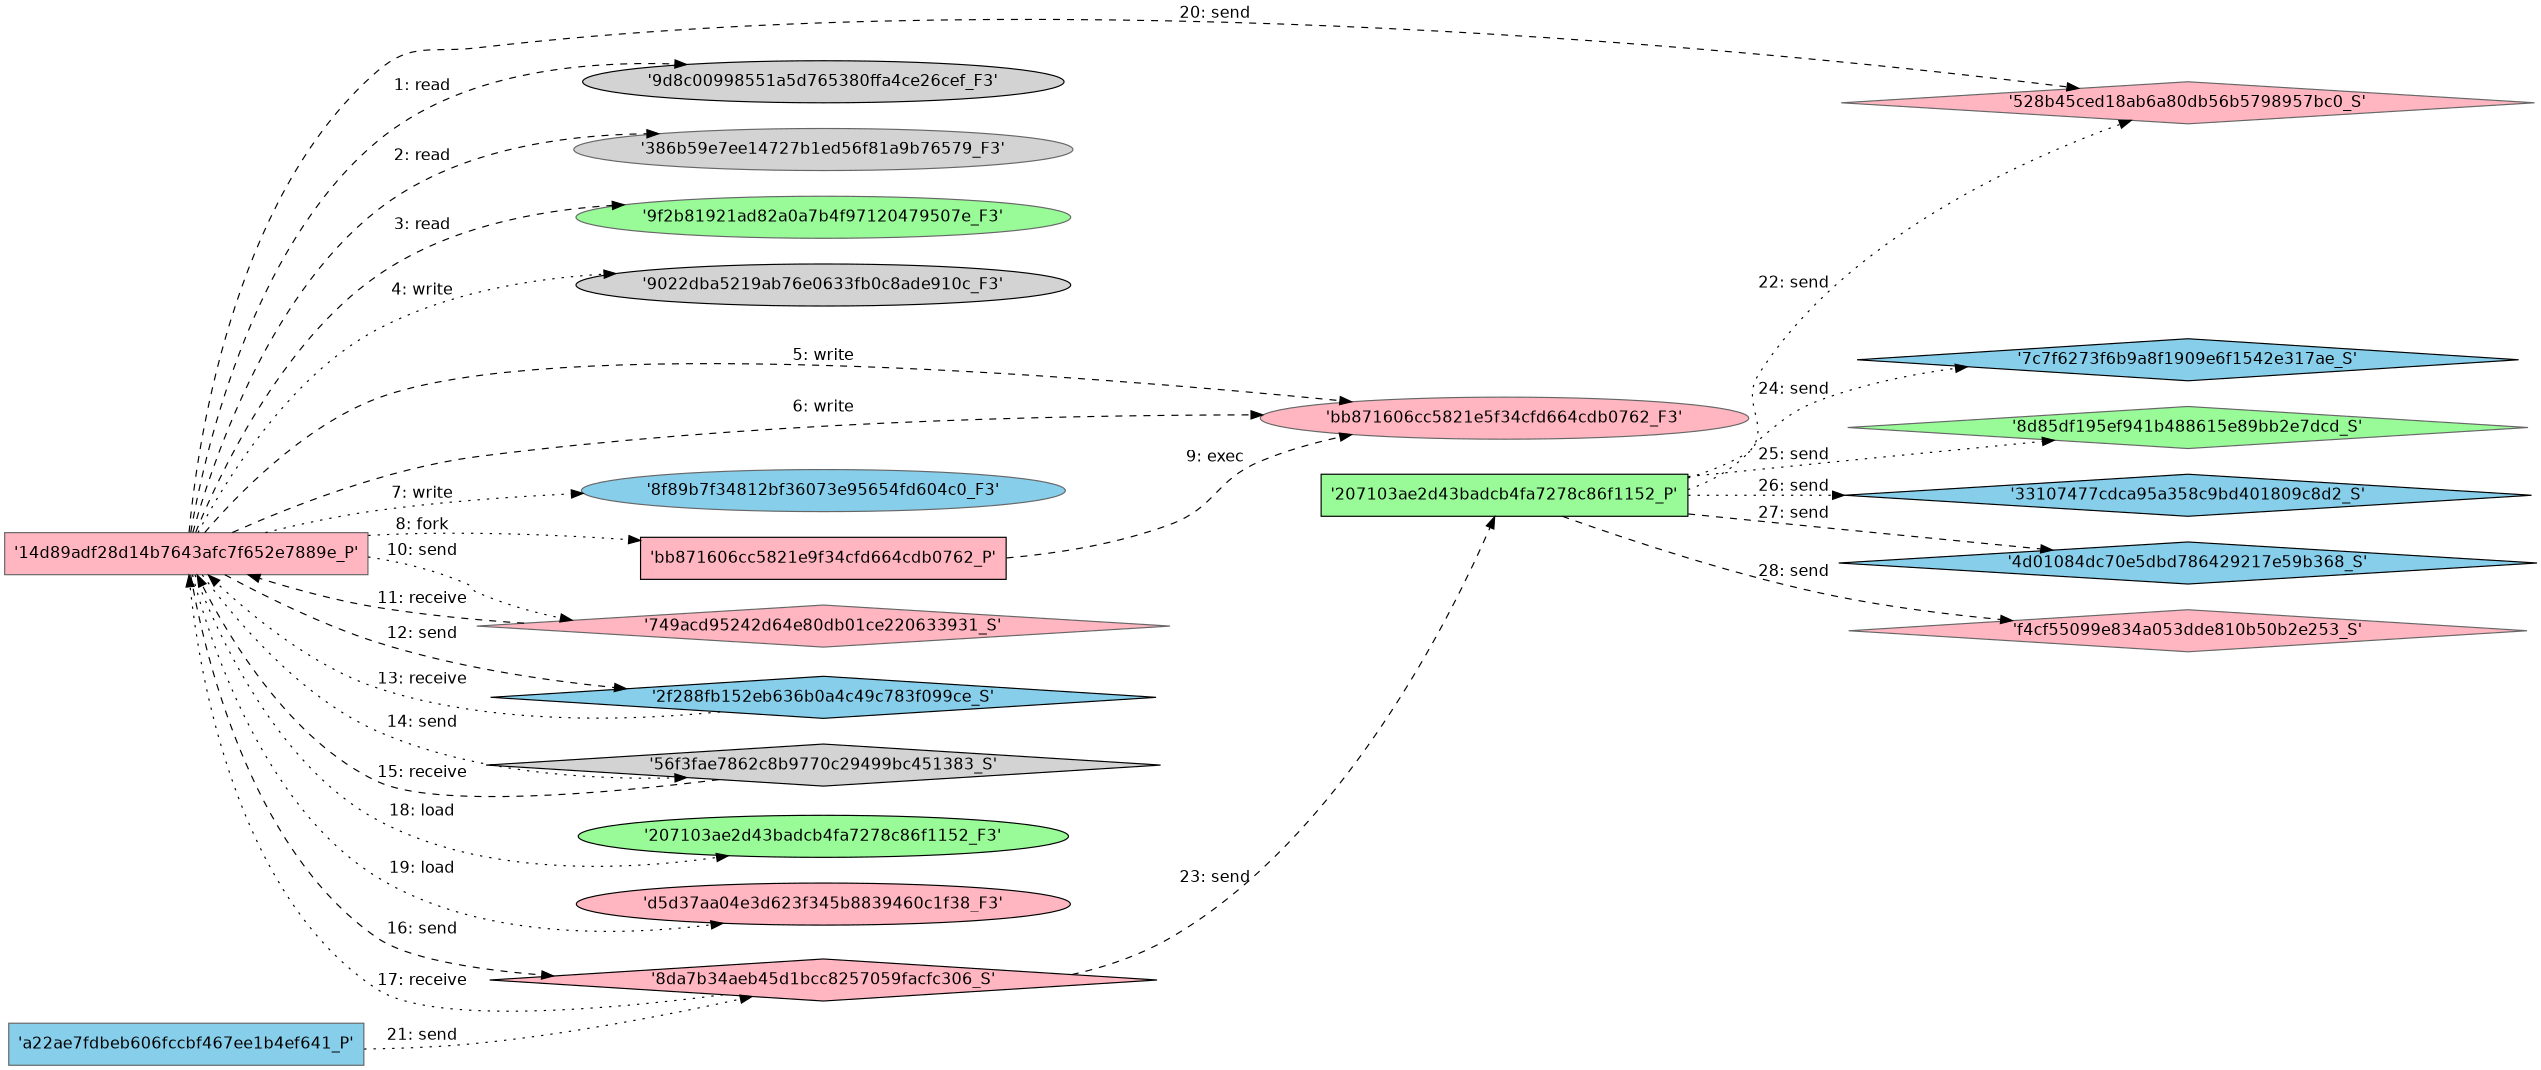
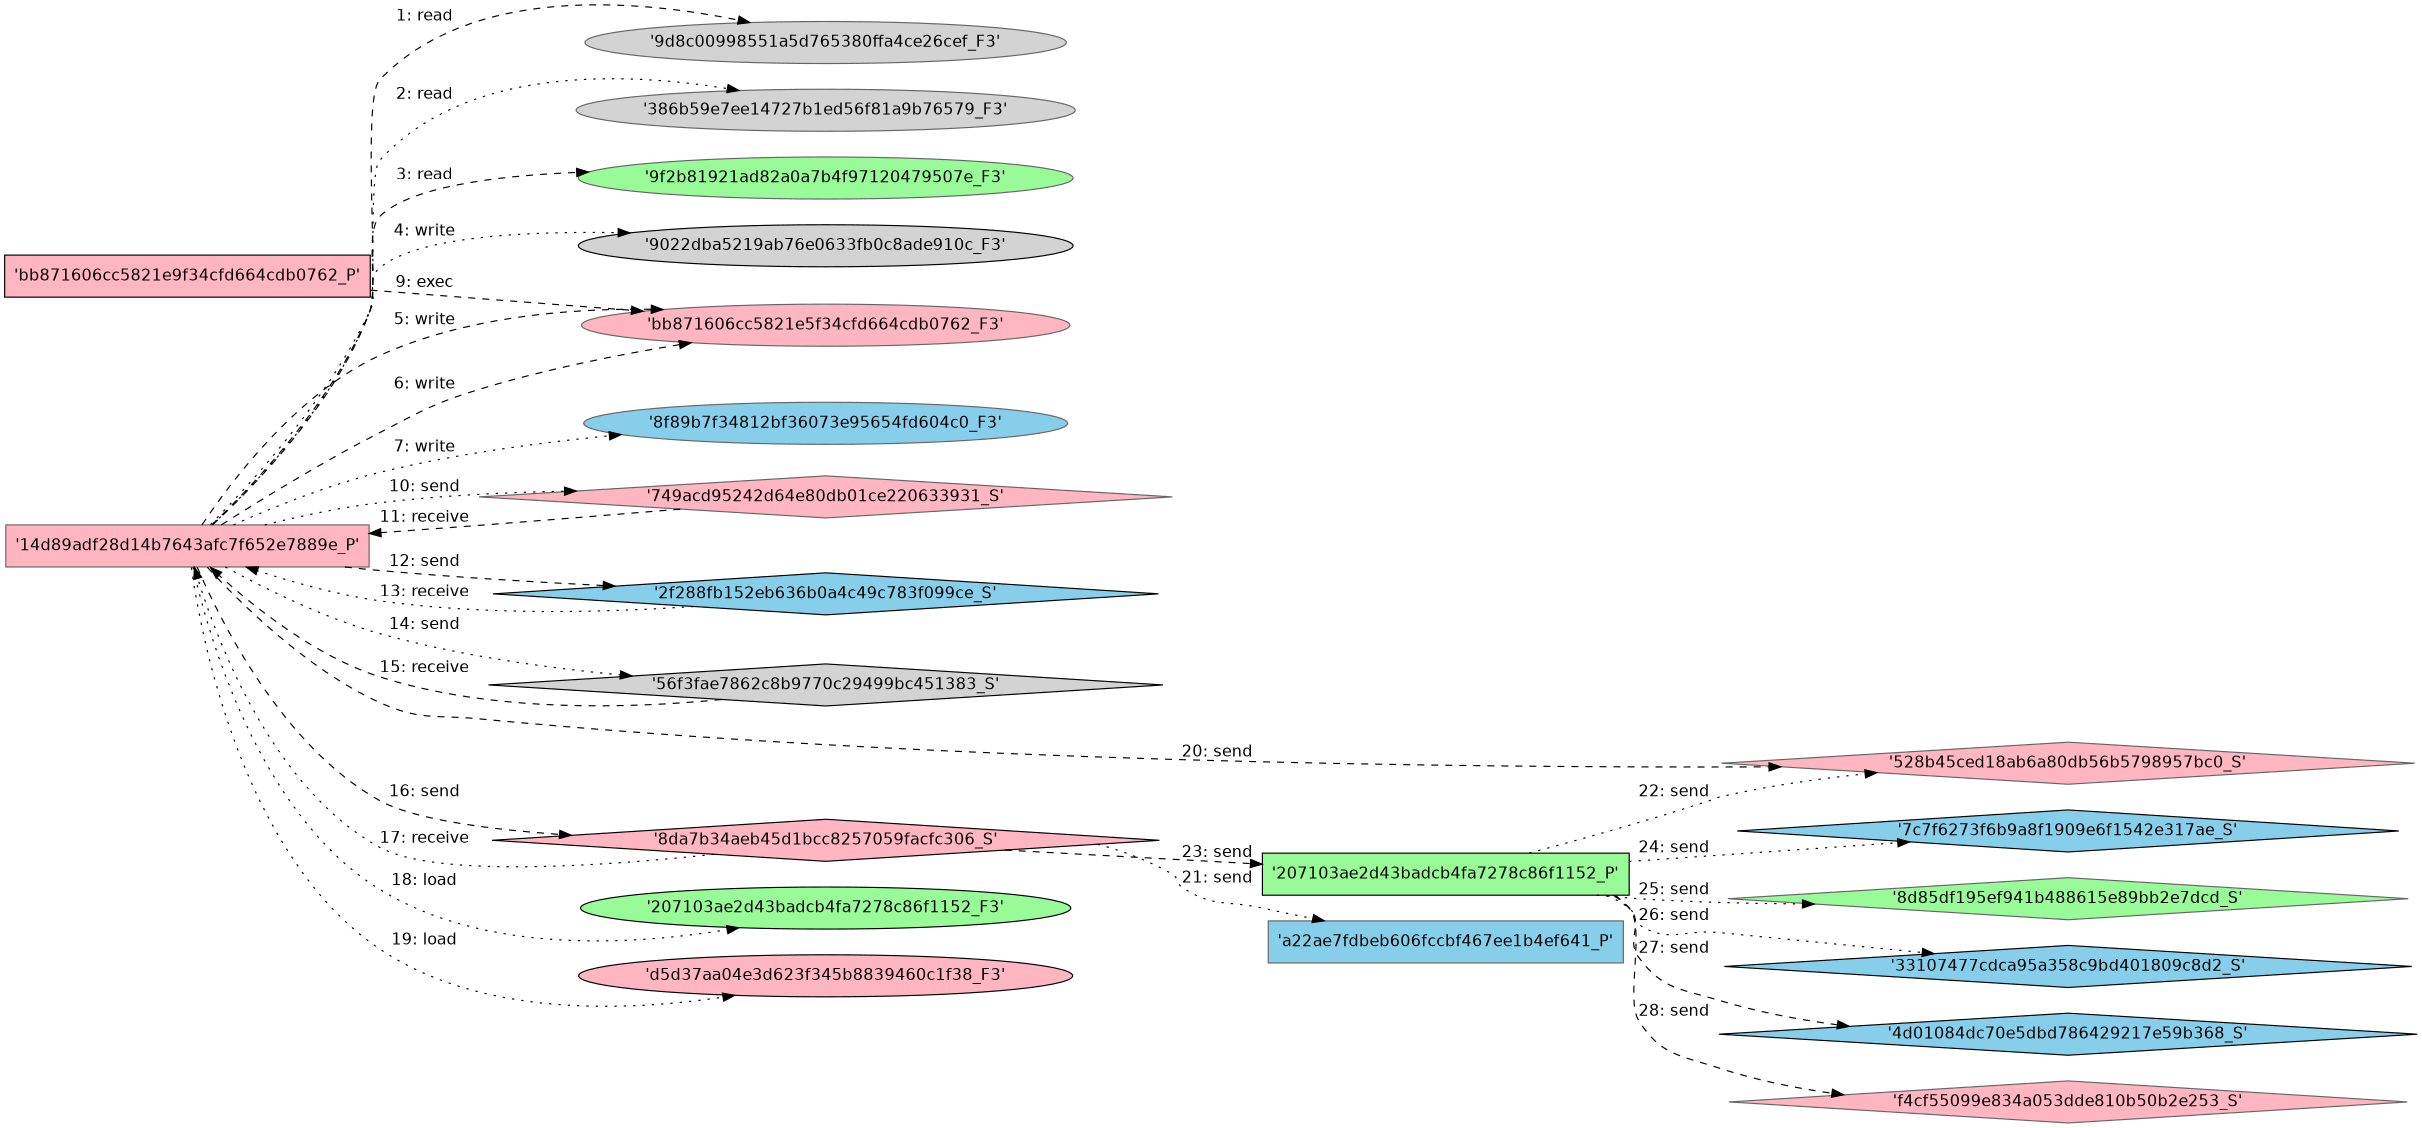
node "'9d8c00998551a5d765380ffa4ce26cef_F3'": color black -> gray40
edge "'14d89adf28d14b7643afc7f652e7889e_P'" -> "'386b59e7ee14727b1ed56f81a9b76579_F3'": style dashed -> dotted
edge "'14d89adf28d14b7643afc7f652e7889e_P'" -> "'bb871606cc5821e9f34cfd664cdb0762_P'": removed, label "8: fork"
edge "'a22ae7fdbeb606fccbf467ee1b4ef641_P'" -> "'8da7b34aeb45d1bcc8257059facfc306_S'": reversed
